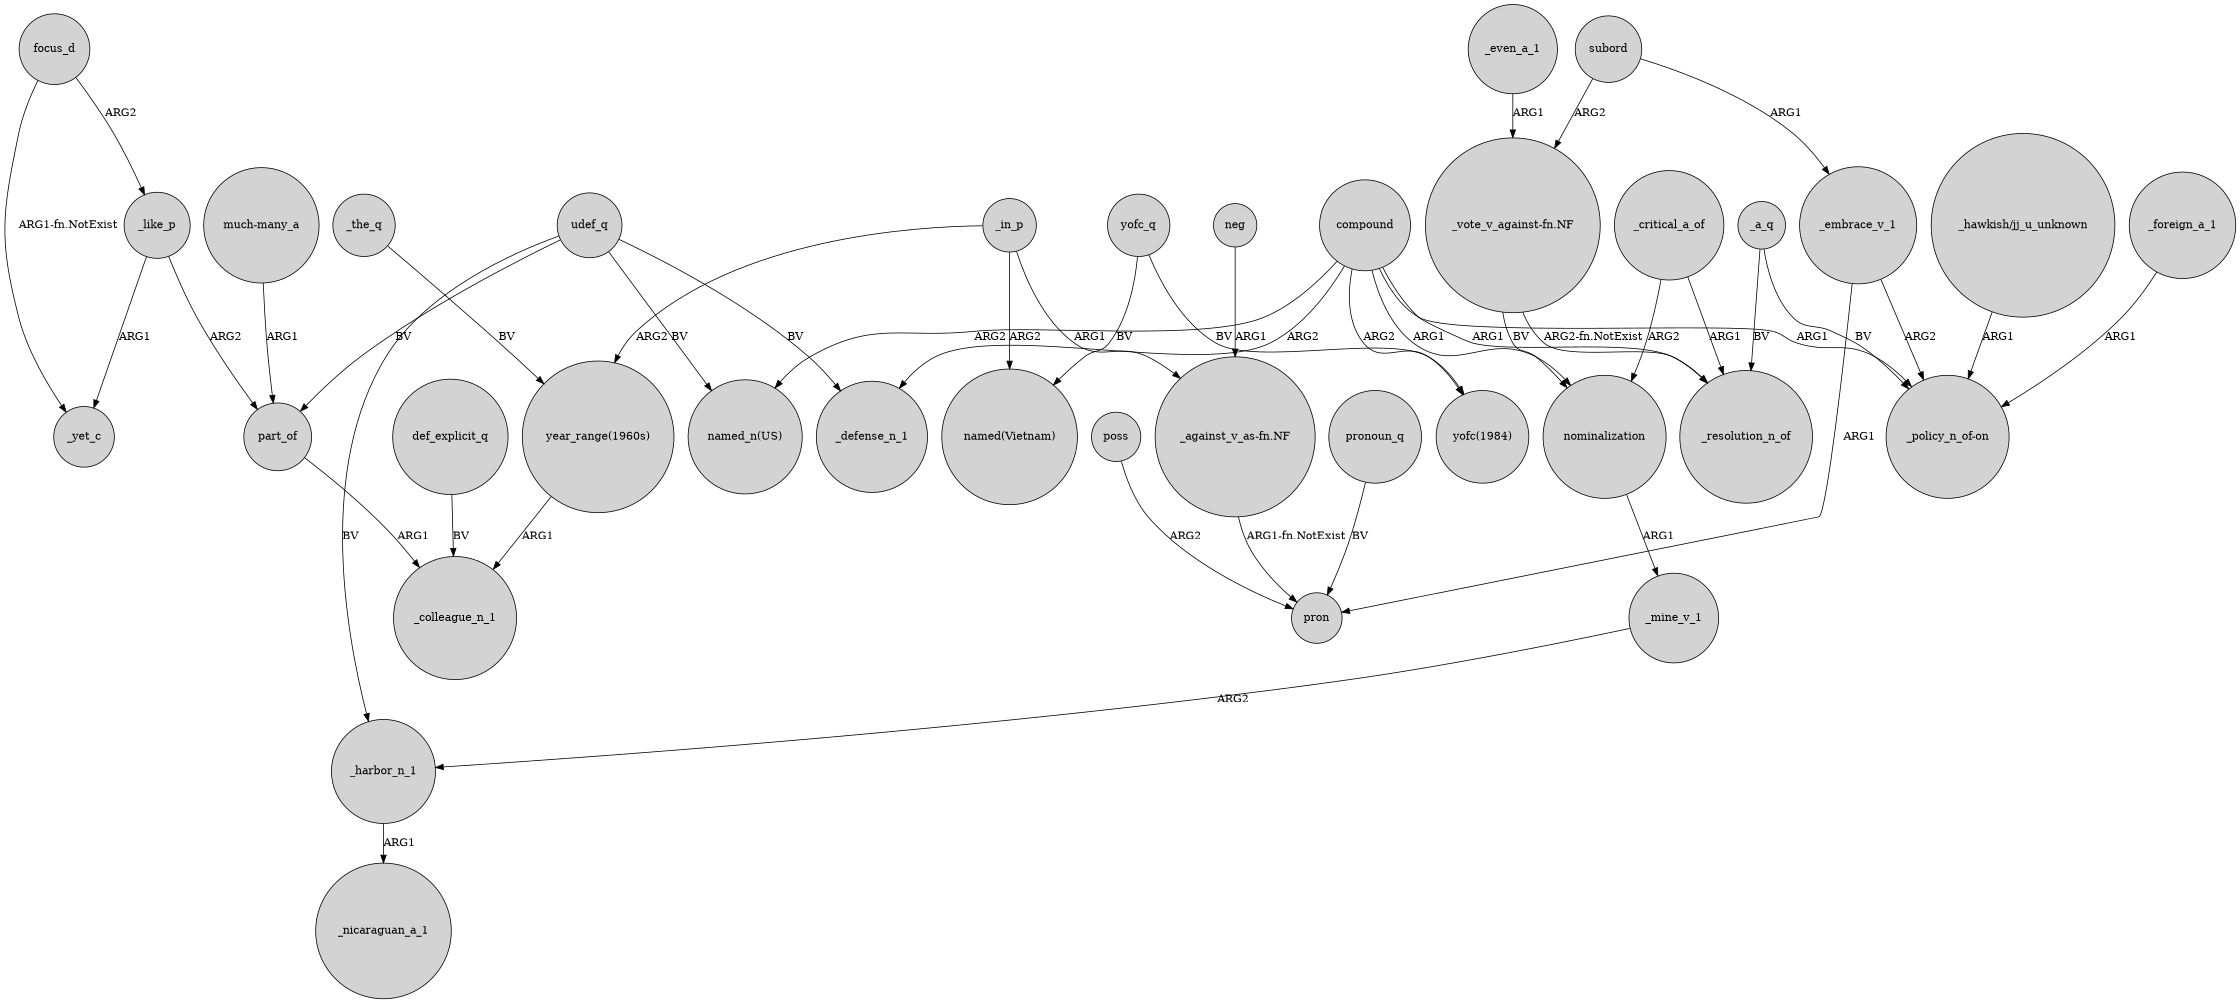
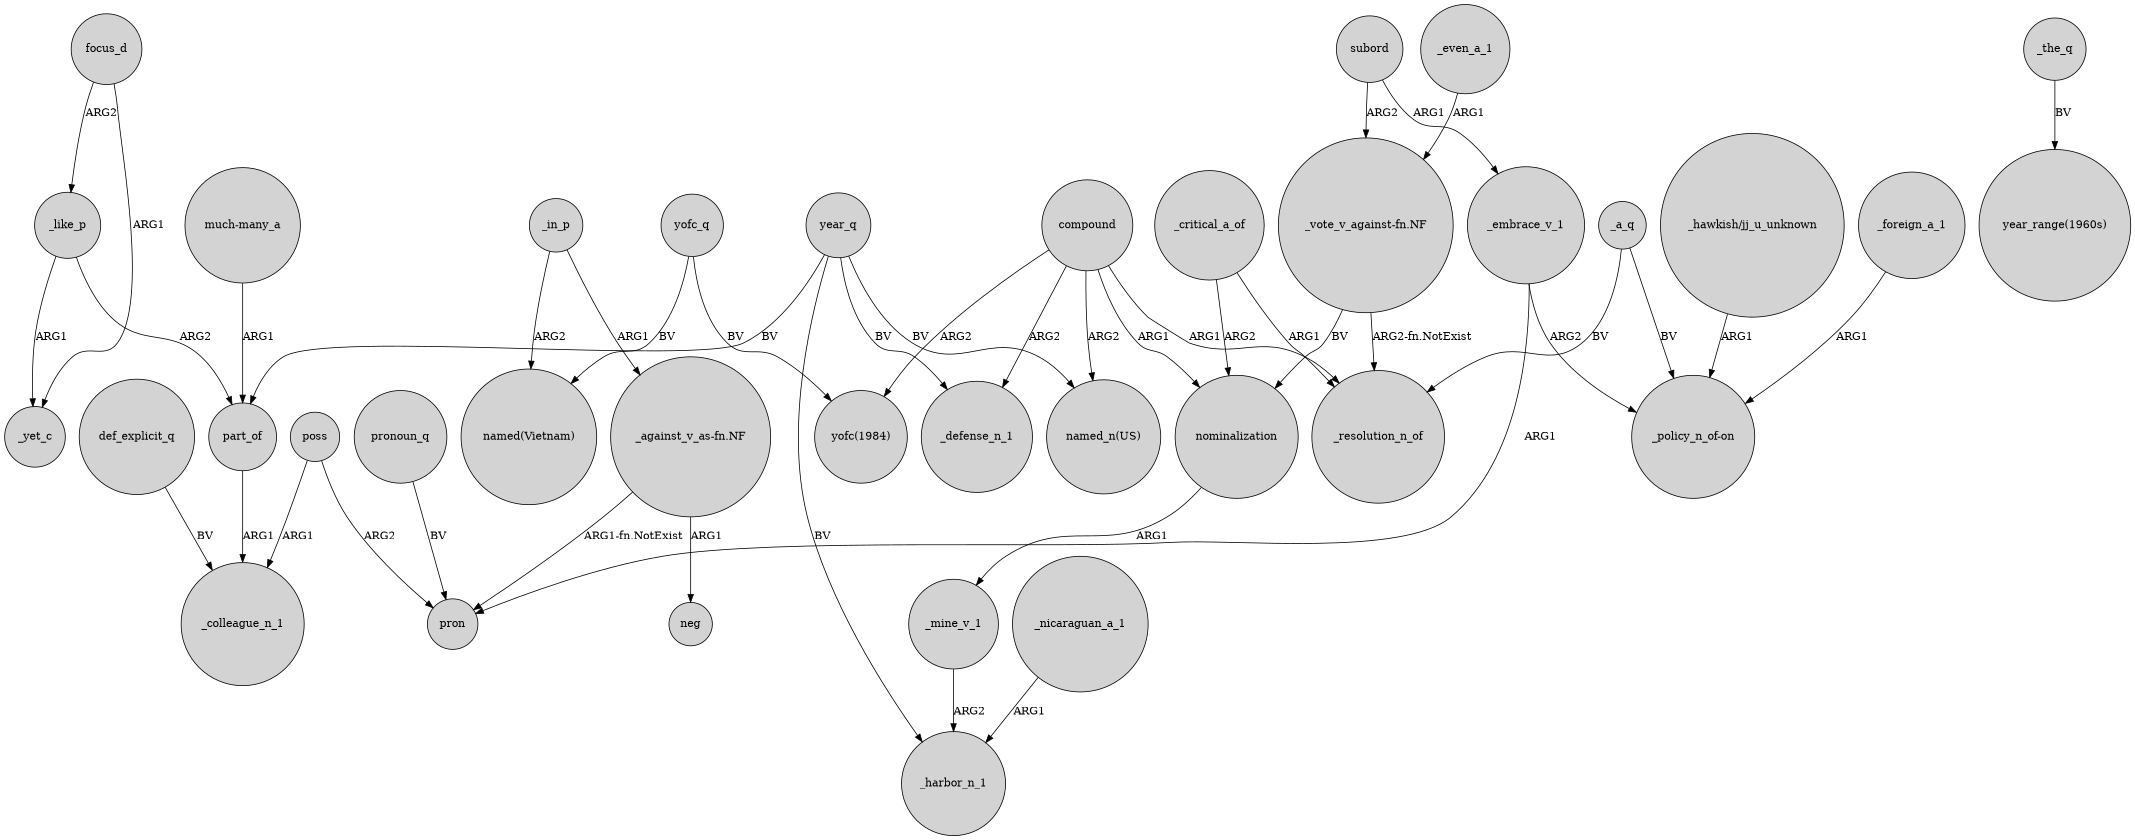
edge "focus_d" -> "_yet_c": label "ARG1-fn.NotExist" -> "ARG1"
node "udef_q": label "udef_q" -> "year_q"
edge "_in_p" -> "year_range(1960s)": removed, label "ARG2"
edge "neg" -> "_against_v_as-fn.NF": reversed
edge "compound" -> "_policy_n_of-on": removed, label "ARG1"
edge "year_range(1960s)" -> "_colleague_n_1": now "poss" -> "_colleague_n_1"
edge "_harbor_n_1" -> "_nicaraguan_a_1": reversed
